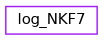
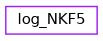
node "log_NKF7": label "log_NKF7" -> "log_NKF5"
